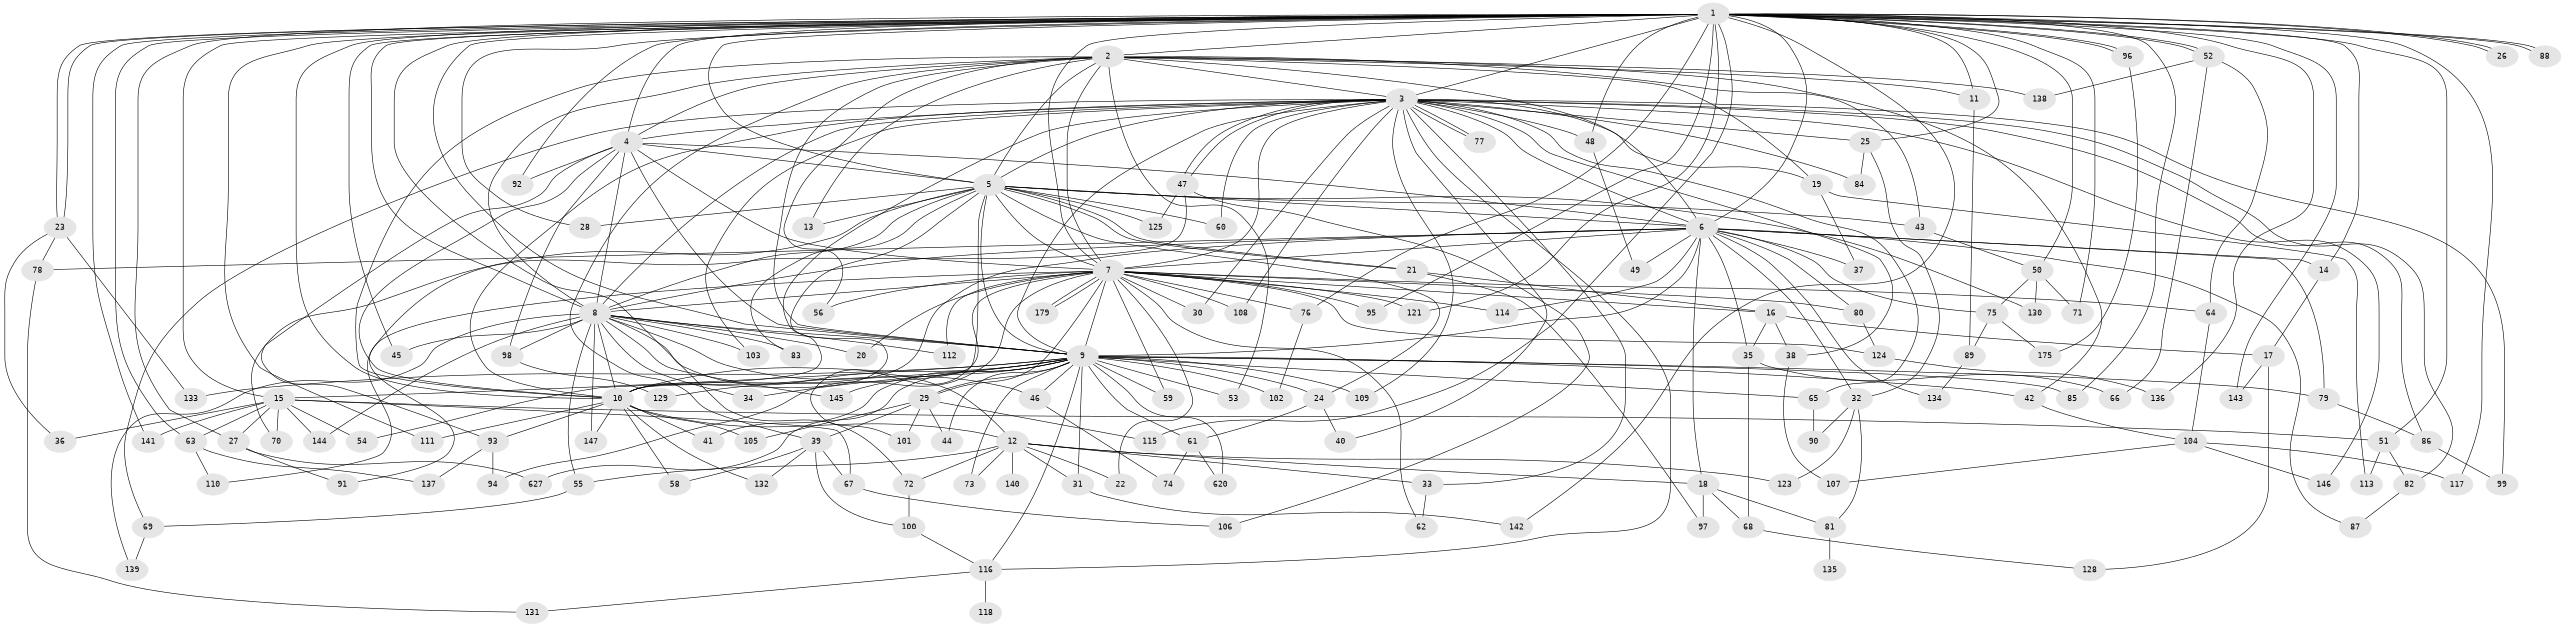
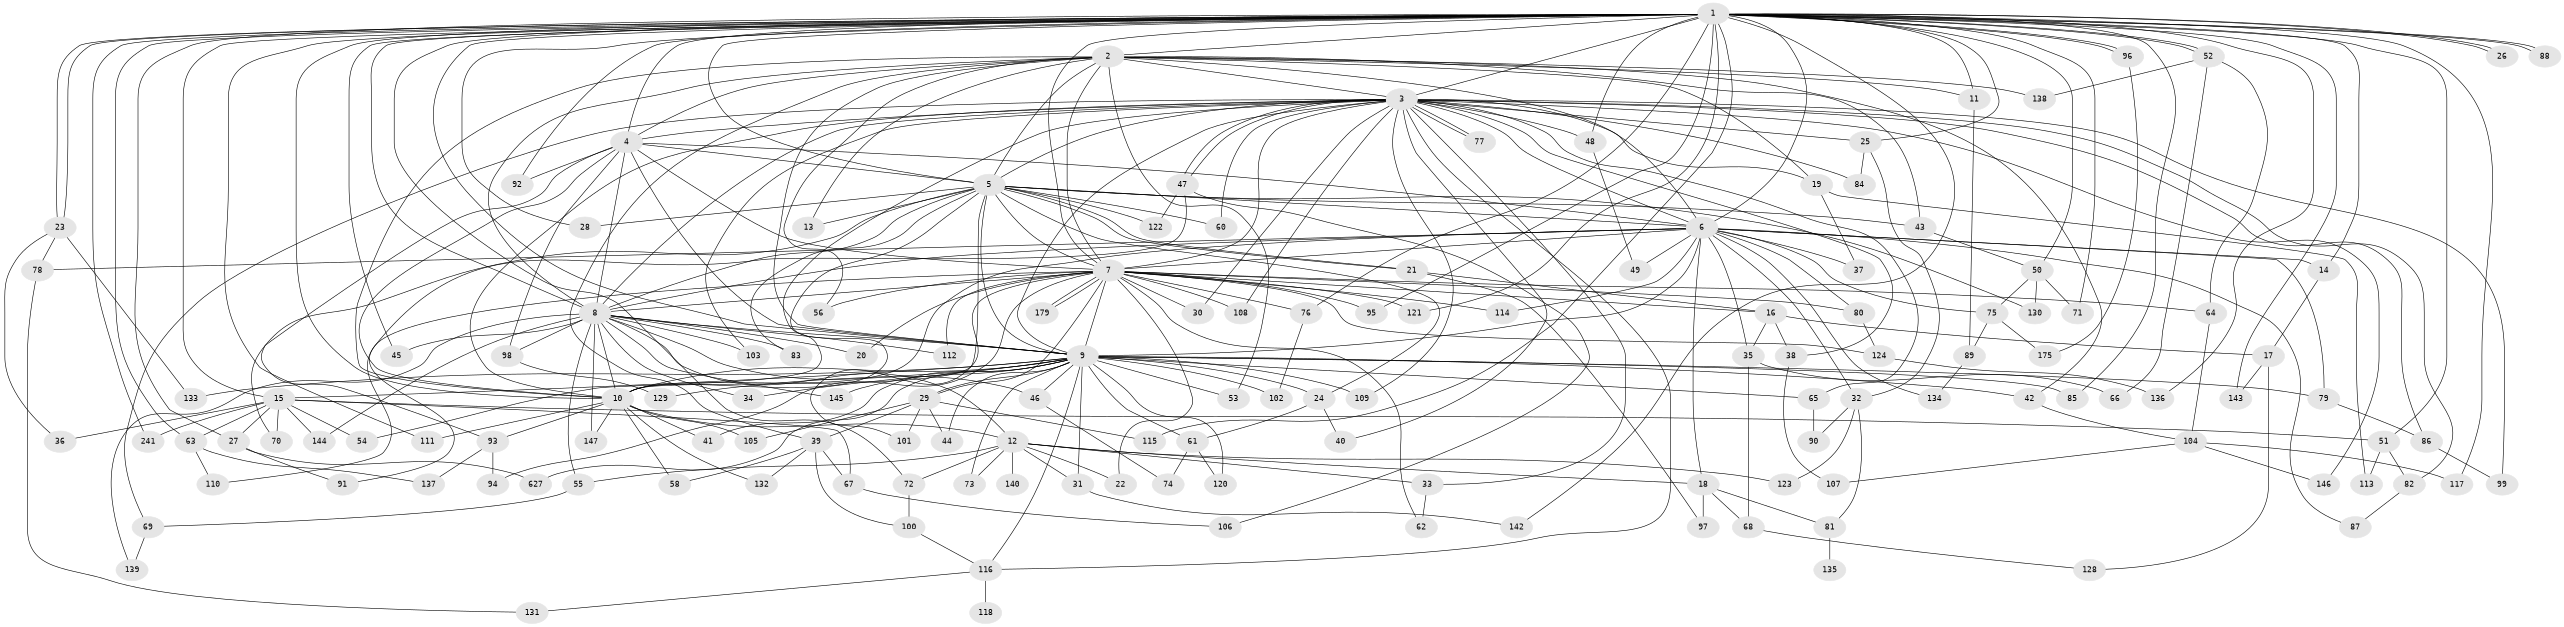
node "125": label "125" -> "122"
node "59": removed
node "141": label "141" -> "241"
node "620": label "620" -> "120"
